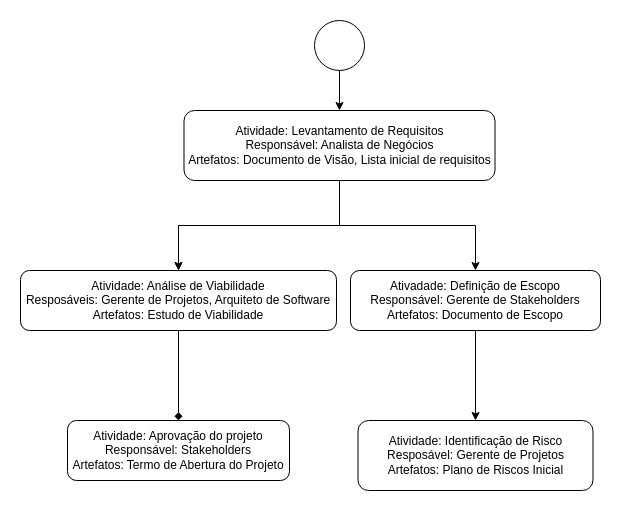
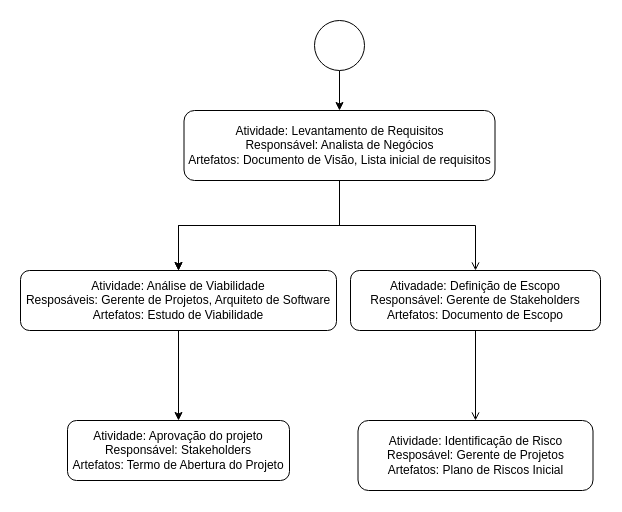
edge "Atividade: Levantamento de Requisitos Responsável: Analista de Negócios Artefatos: Documento de Visão, Lista inicial de requisitos" -> "Ativadade: Definição de Escopo Responsável: Gerente de Stakeholders Artefatos: Documento de Escopo": arrowhead classic -> open
edge "Atividade: Análise de Viabilidade Resposáveis: Gerente de Projetos, Arquiteto de Software Artefatos: Estudo de Viabilidade" -> "Atividade: Aprovação do projeto Responsável: Stakeholders Artefatos: Termo de Abertura do Projeto": arrowhead diamond -> classic
edge "Ativadade: Definição de Escopo Responsável: Gerente de Stakeholders Artefatos: Documento de Escopo" -> "Atividade: Identificação de Risco Resposável: Gerente de Projetos Artefatos: Plano de Riscos Inicial": arrowhead classic -> open
